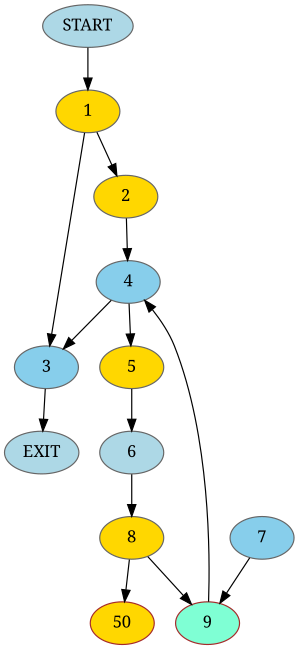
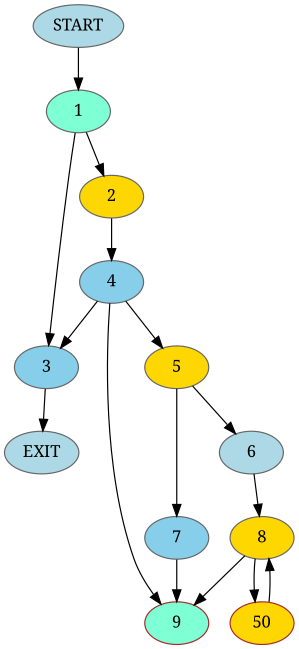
node "1": fillcolor gold -> aquamarine
edge "5" -> "7": added
edge "9" -> "4": reversed
edge "50" -> "8": added
